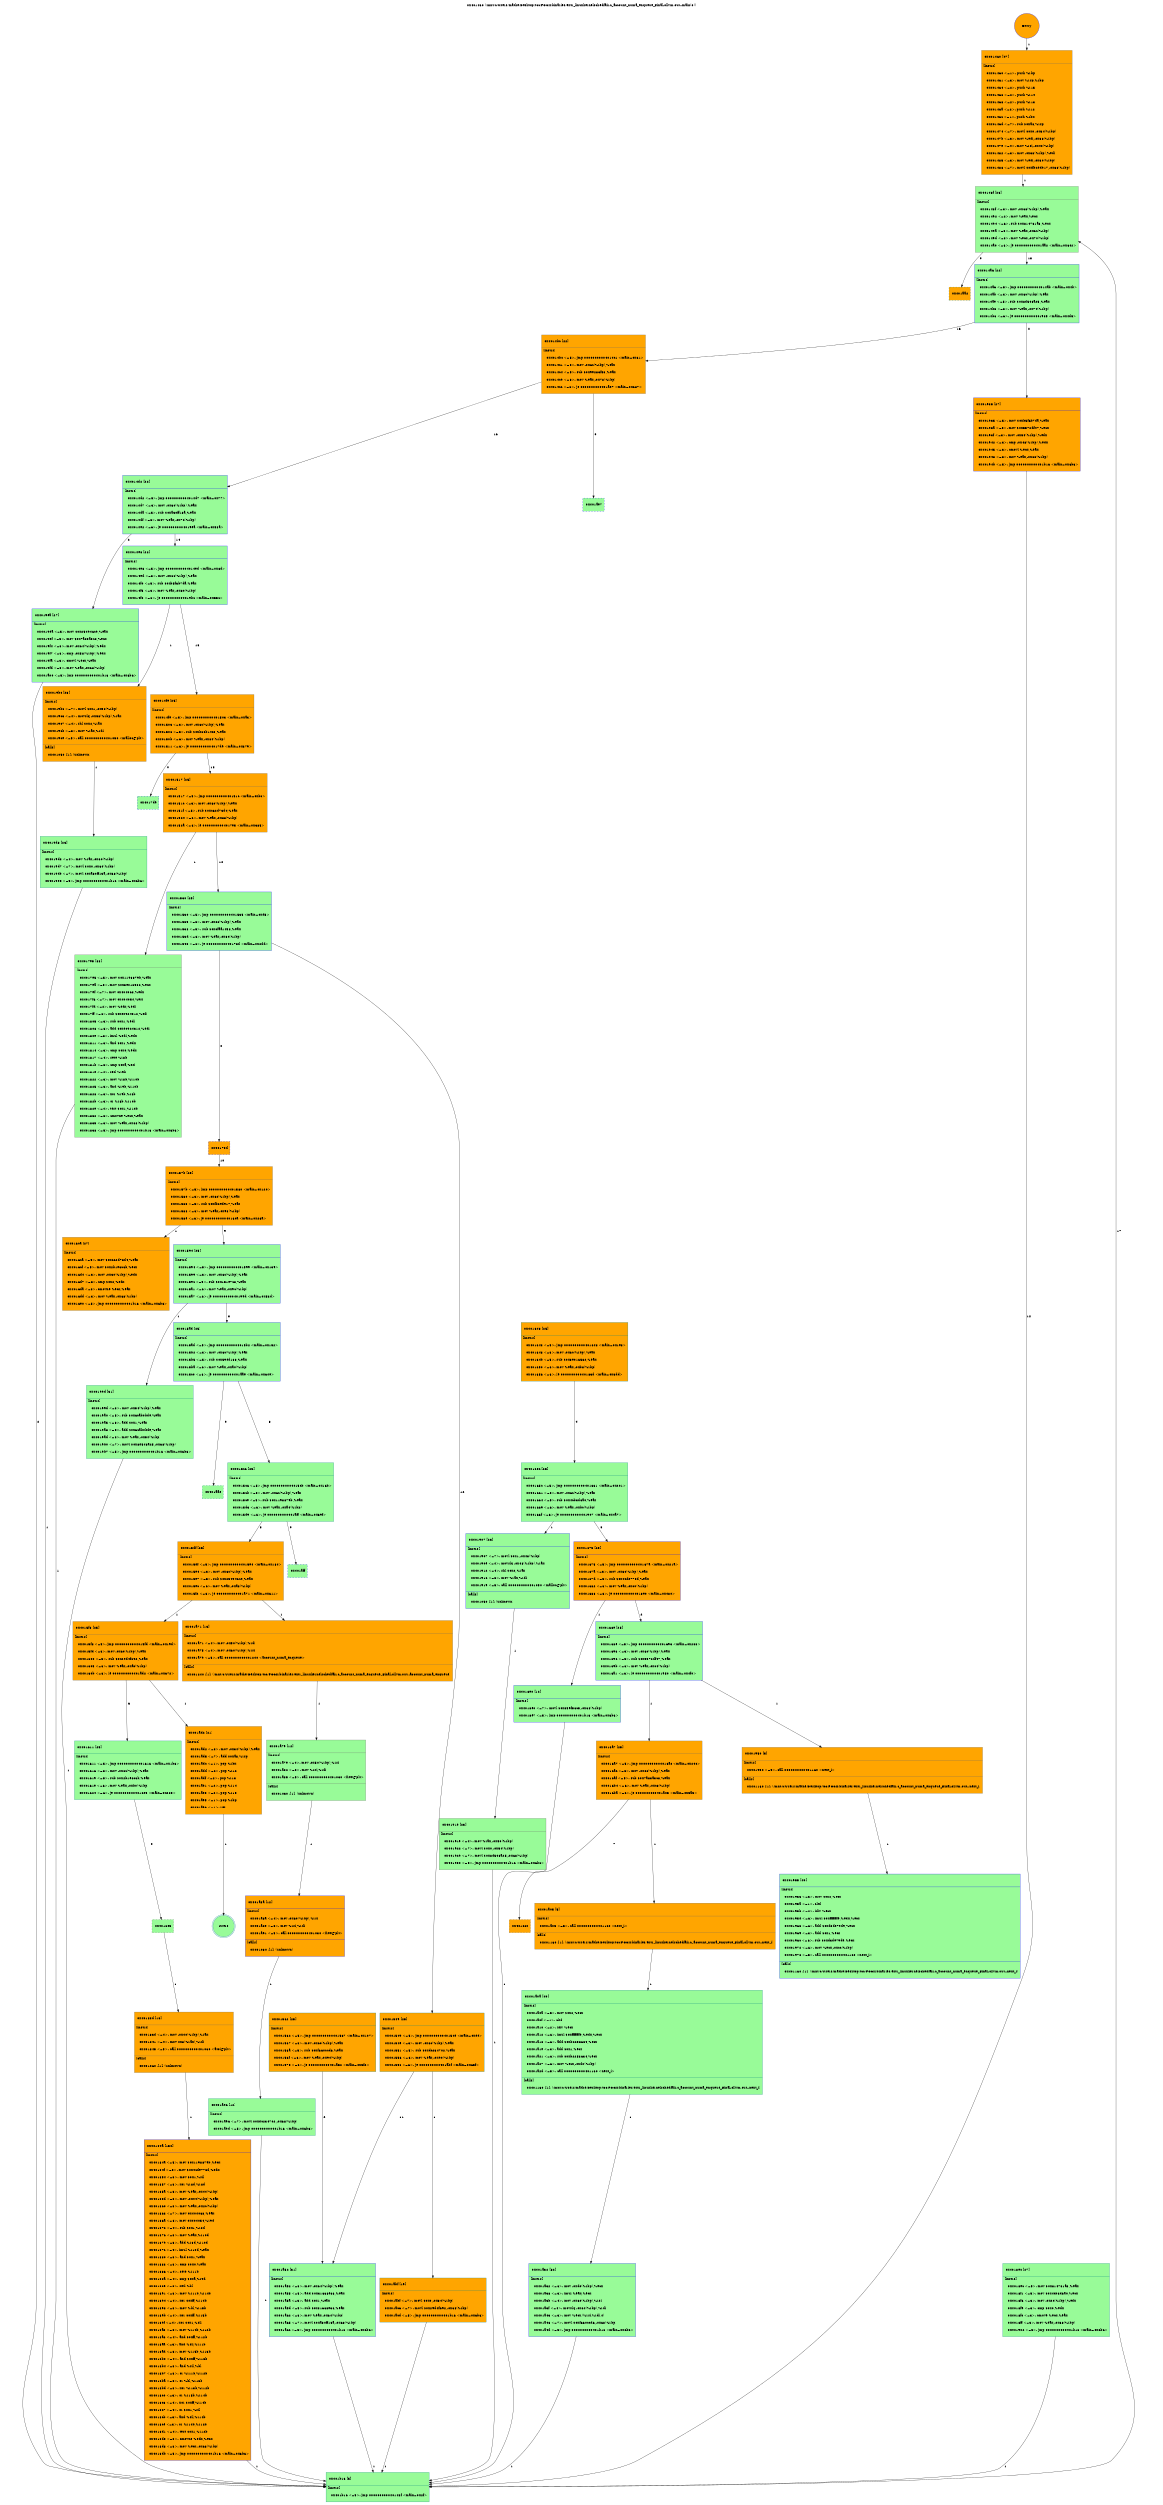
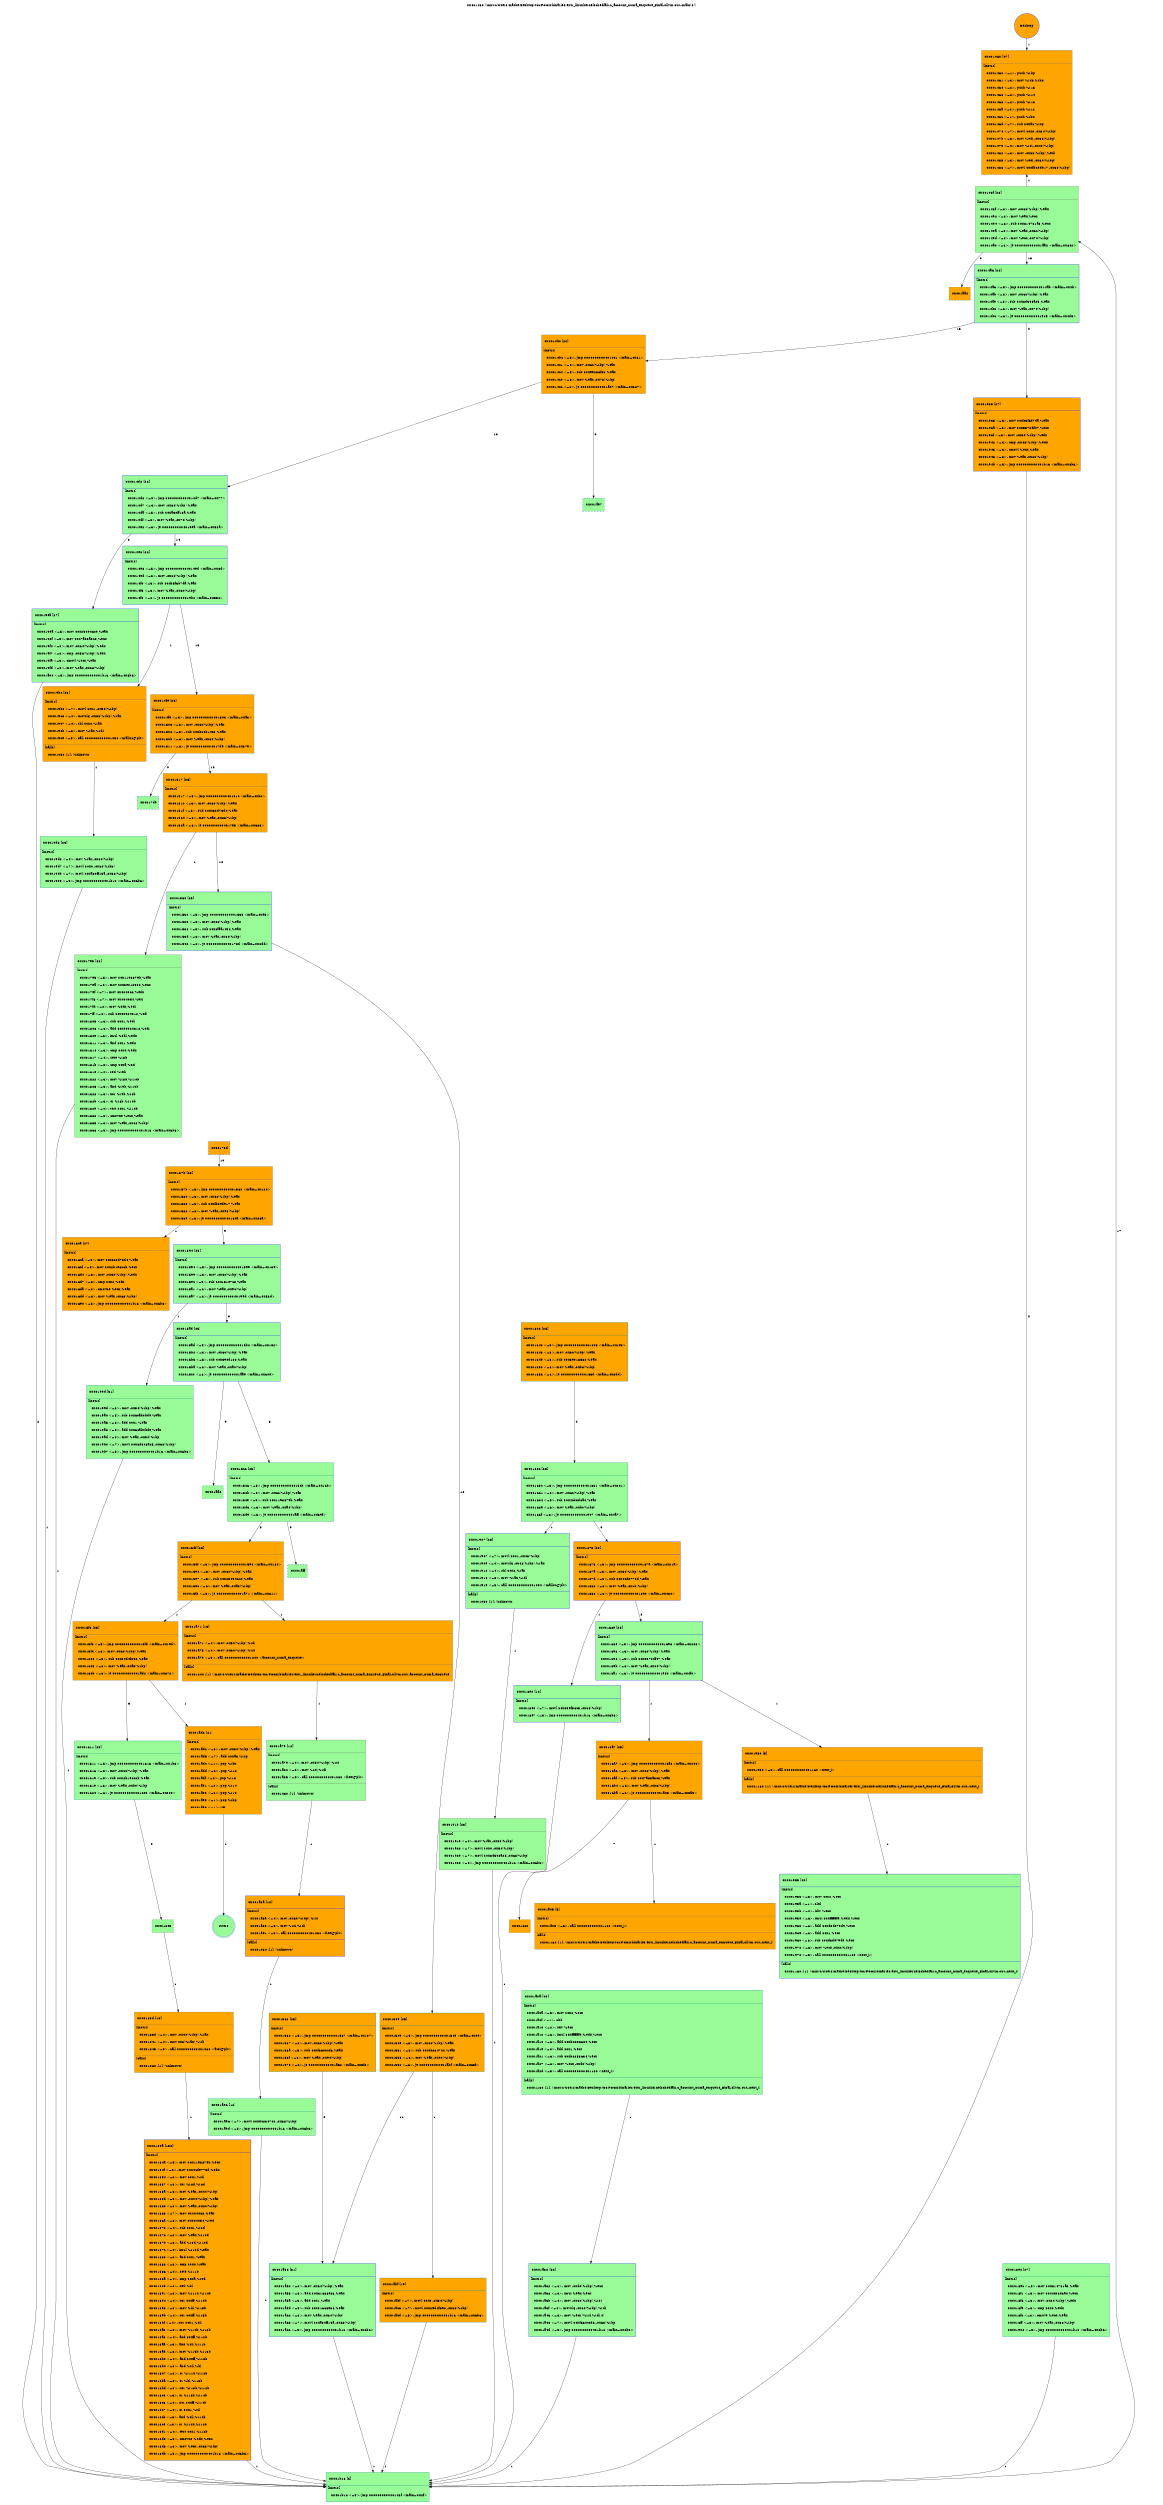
node "Entry": label "Entry" -> "Desktop"
edge "0x401460 [47]" -> "0x40148f [23]": reversed
edge "0x401530 [25]" -> "0x40173d": removed, label "0"
edge "0x401935 [27]" -> "0x401b16 [5]": label " 12" -> " 2"
edge "0x401a05 [5]" -> "0x401a0a [40]": removed, label "1"
